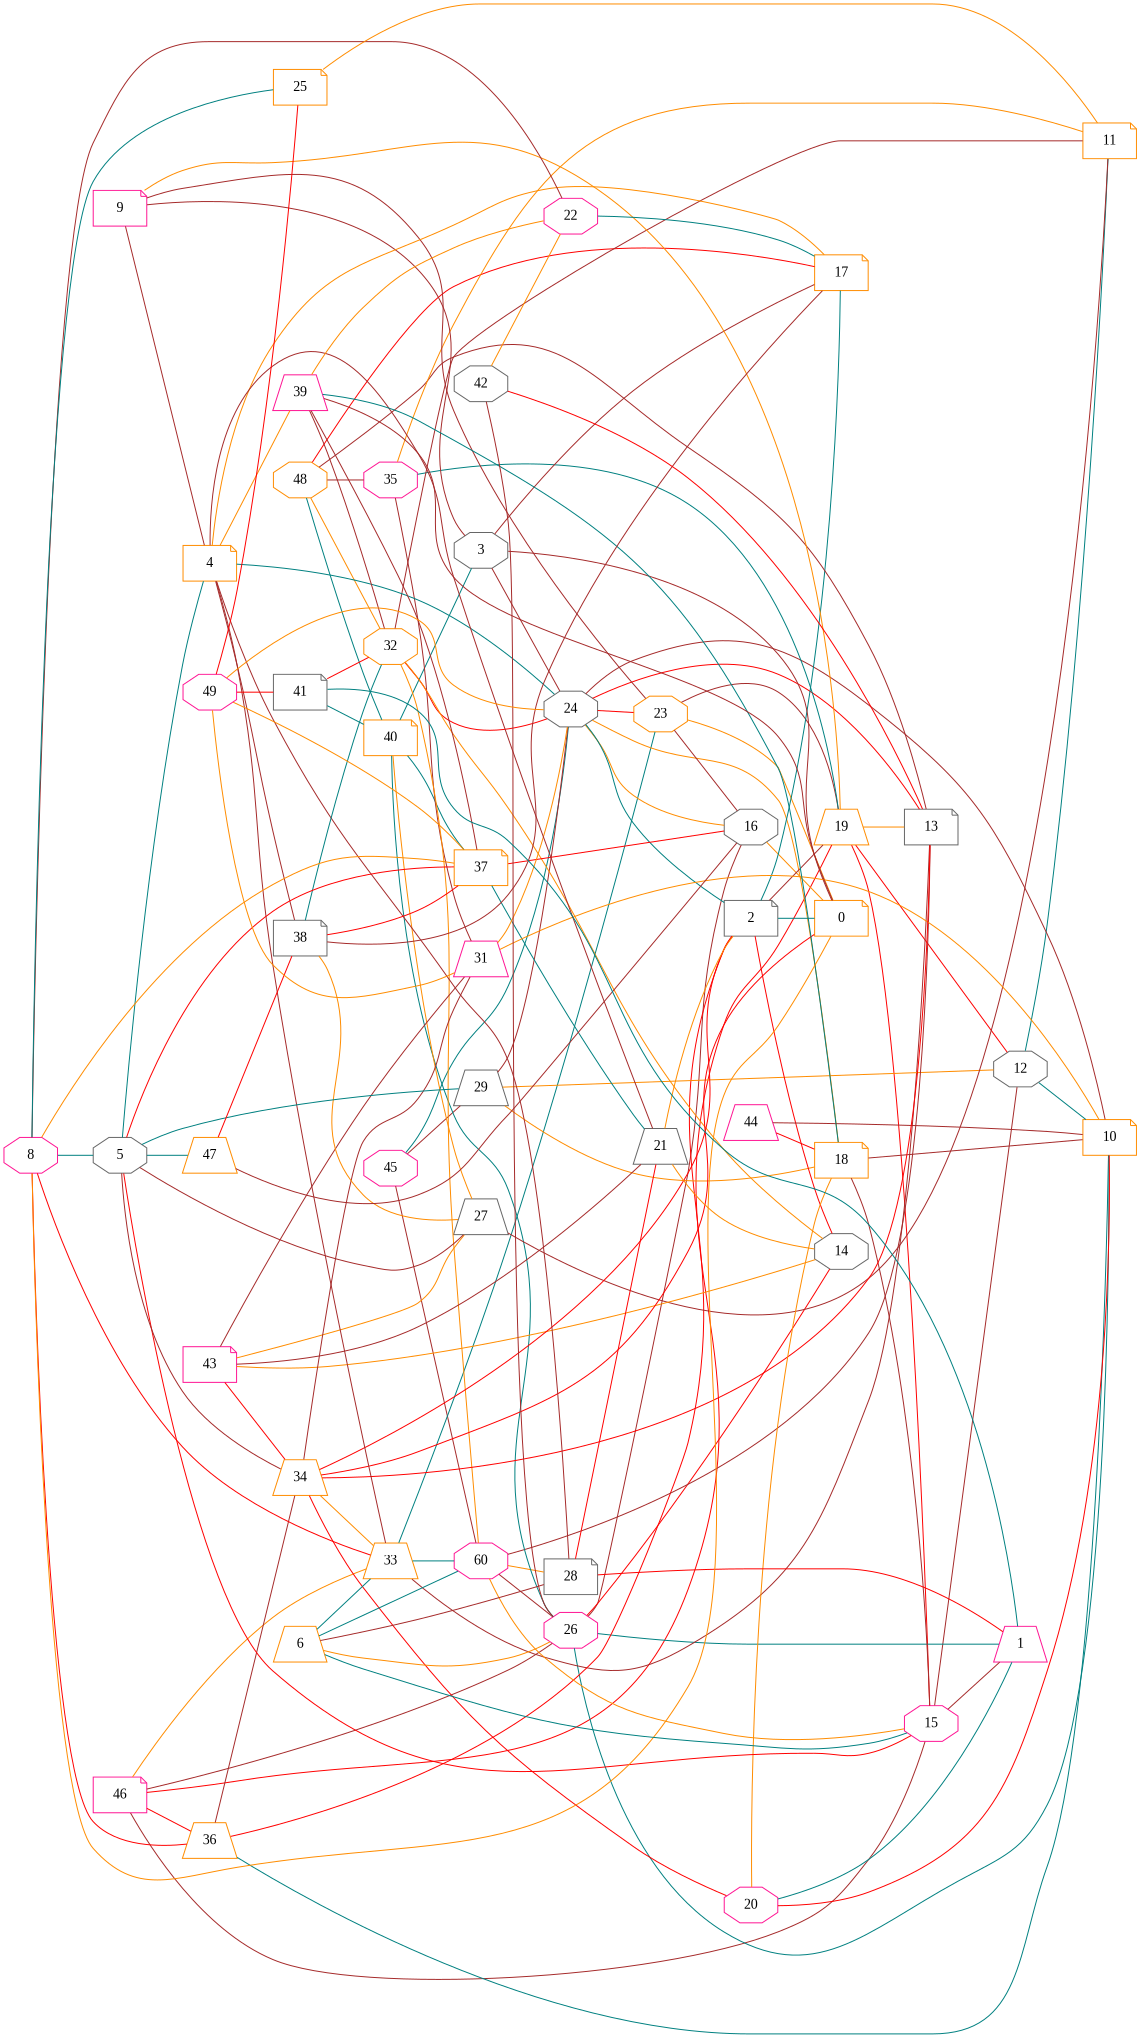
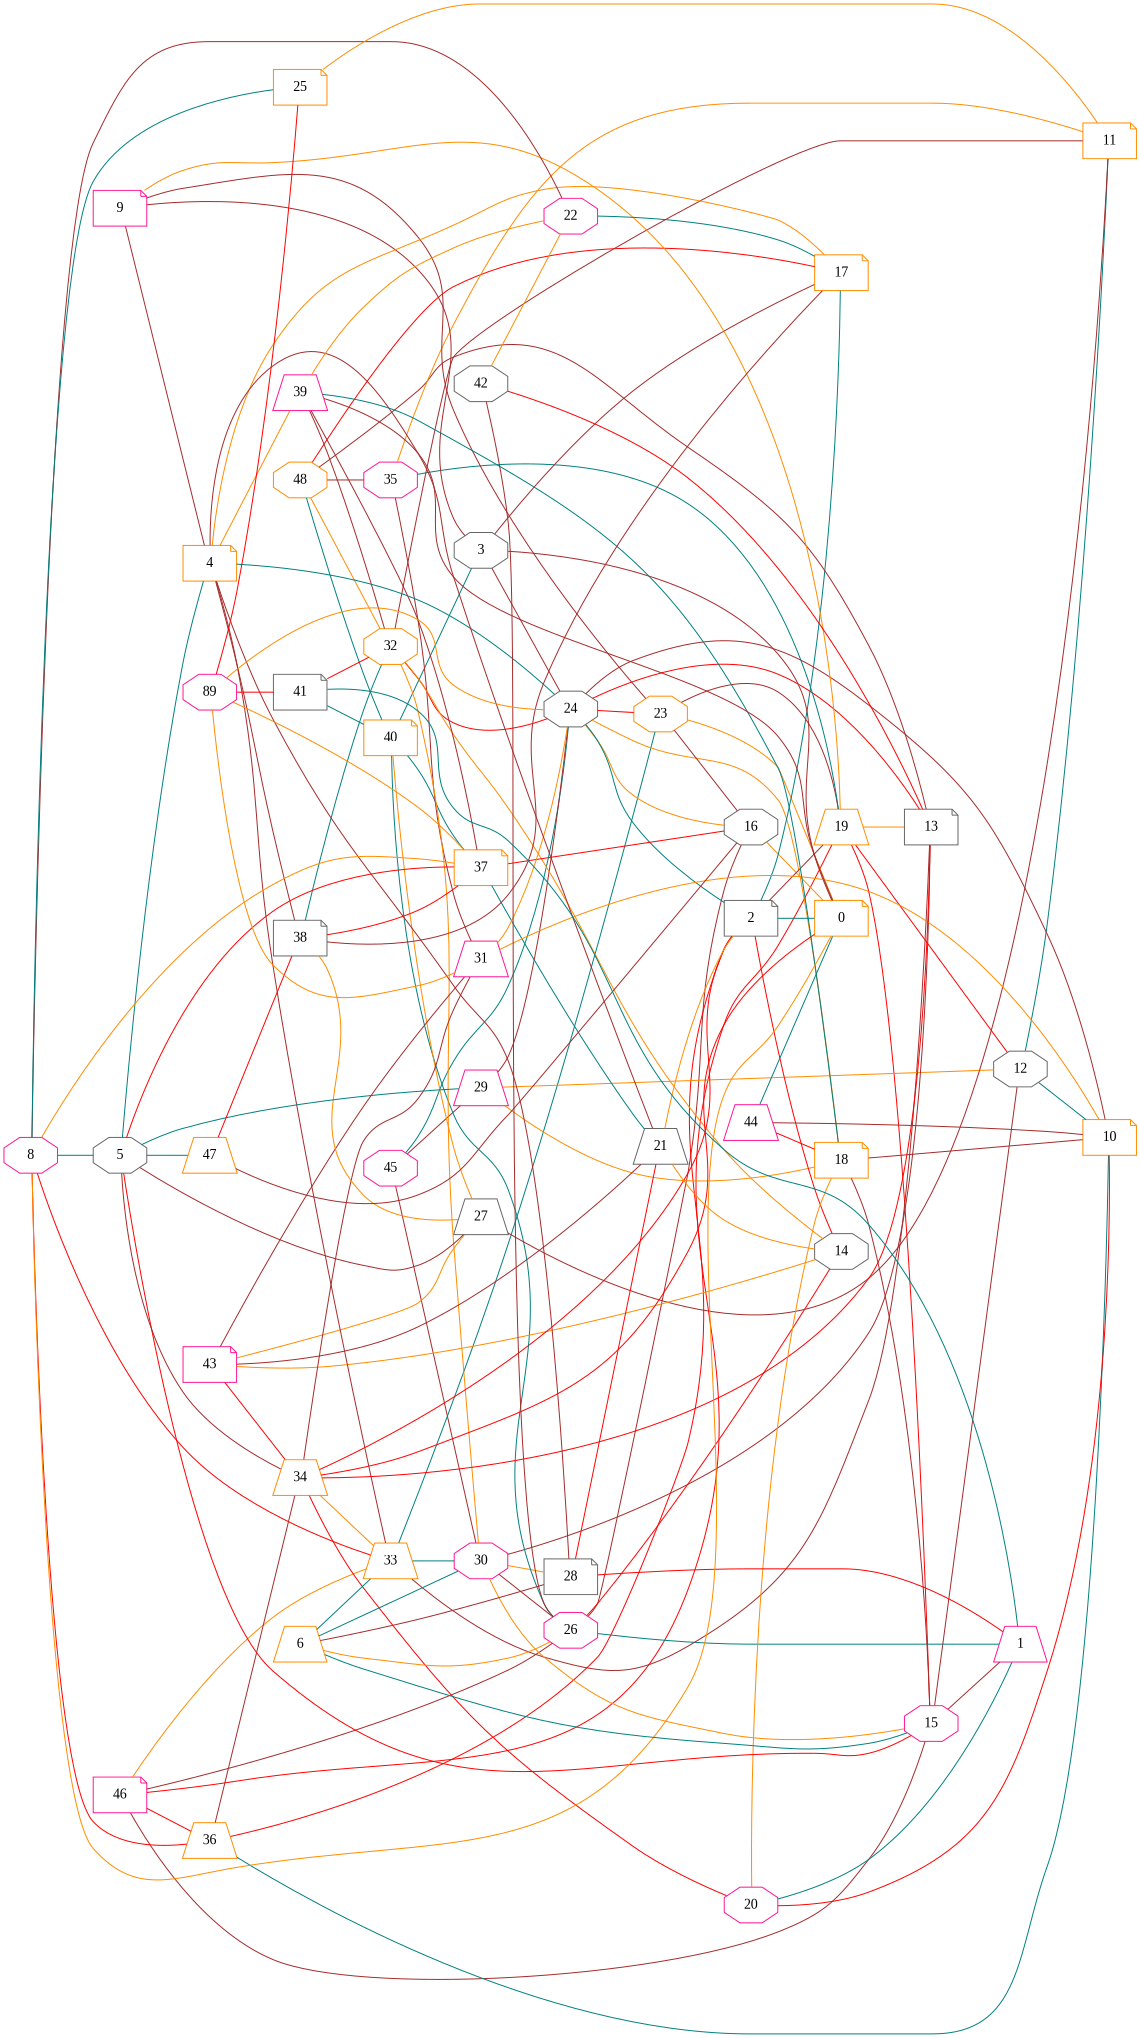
node "49": label "49" -> "89"
edge "0" -- "44": added
node "29": color gray40 -> deeppink
node "60": label "60" -> "30"
edge "10" -- "26": removed
